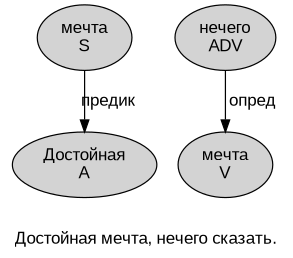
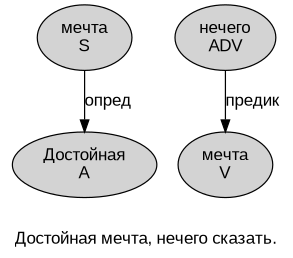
edge "мечта S" -> "Достойная A": label "предик" -> "опред"
edge "нечего ADV" -> "мечта V": label "опред" -> "предик"
